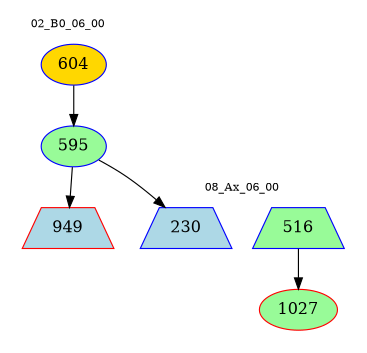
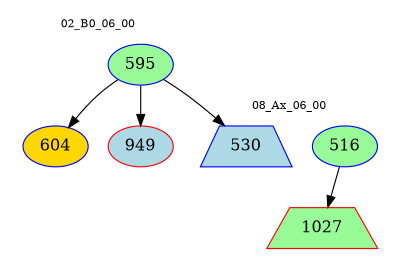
edge "604" -> "595": reversed
node "949": shape trapezium -> ellipse
node "230": label "230" -> "530"
node "516": shape trapezium -> ellipse
node "1027": shape ellipse -> trapezium
